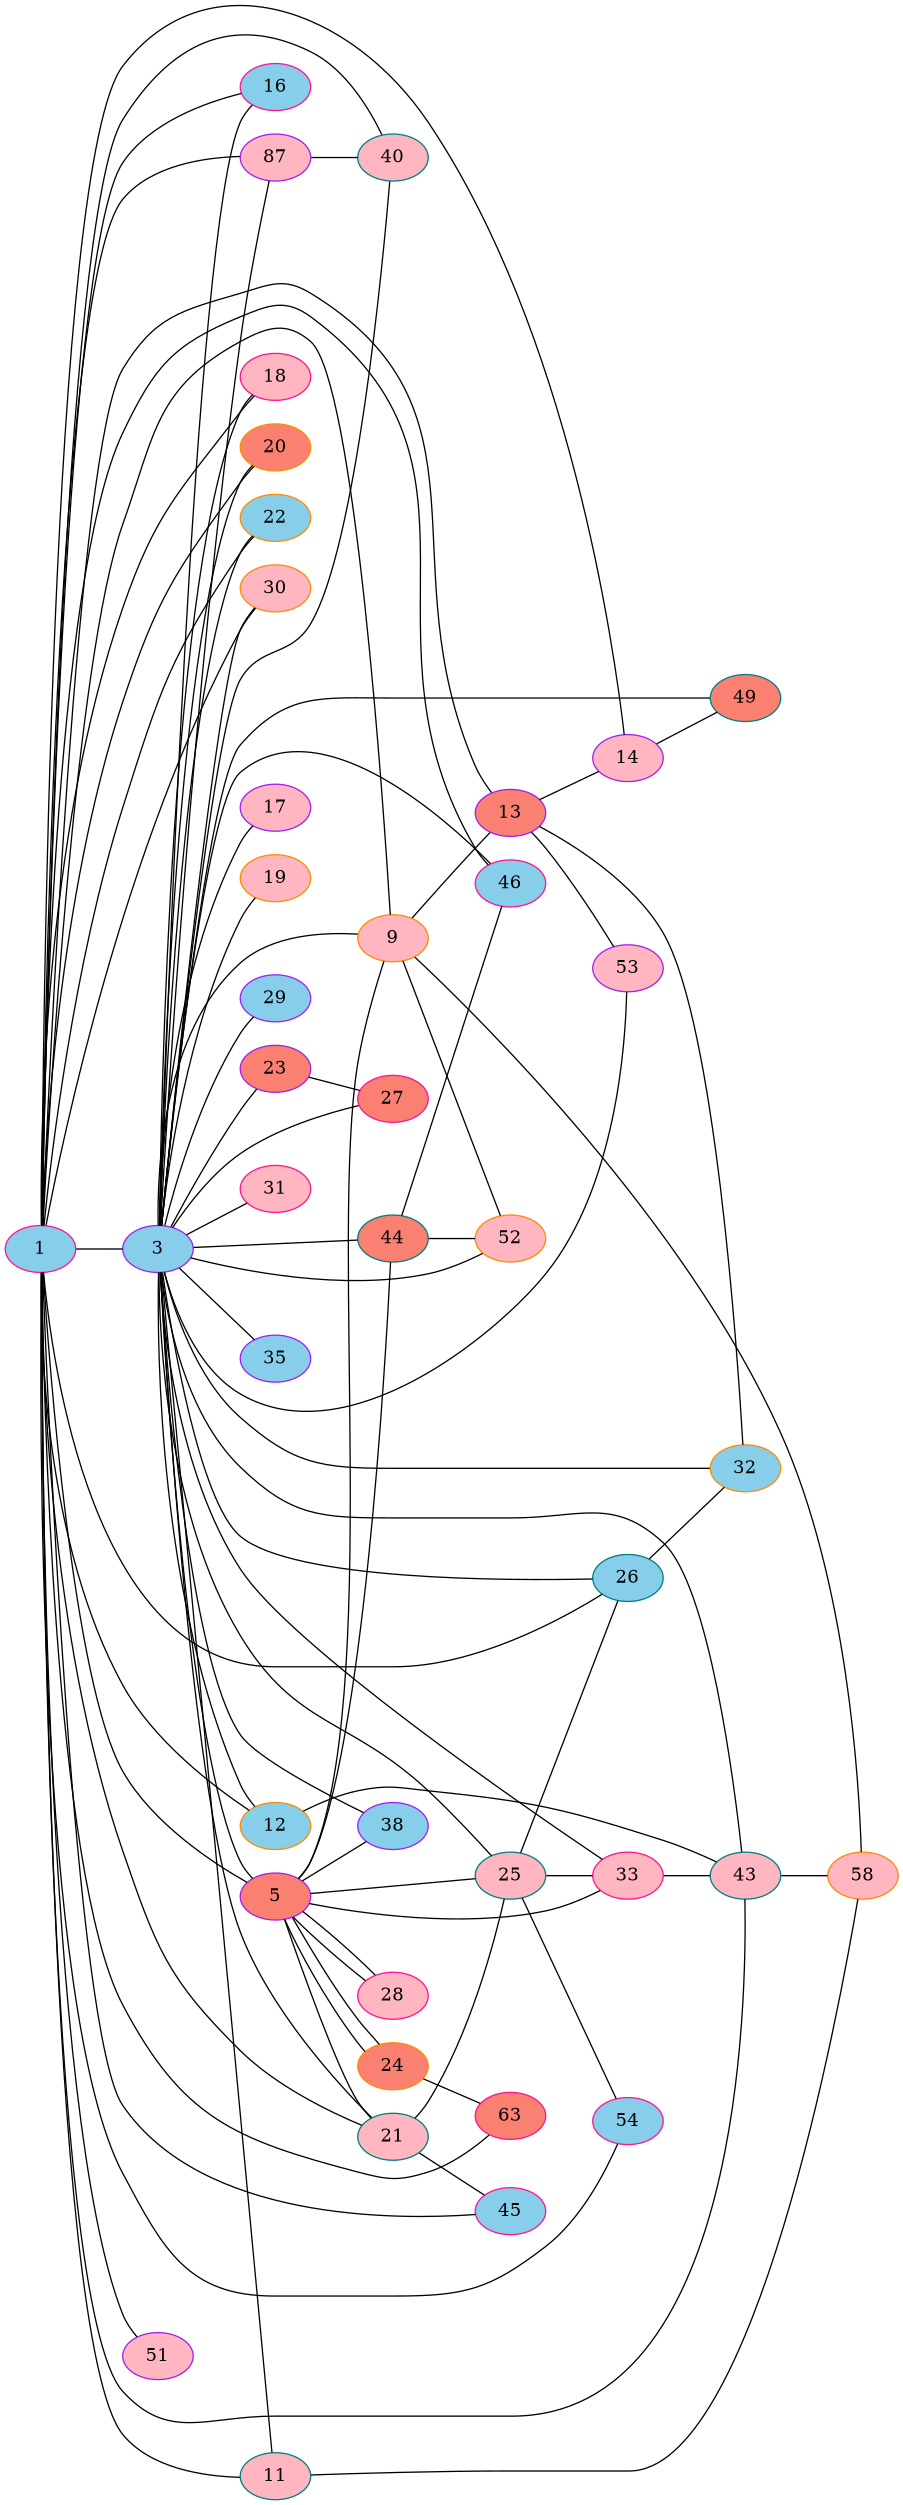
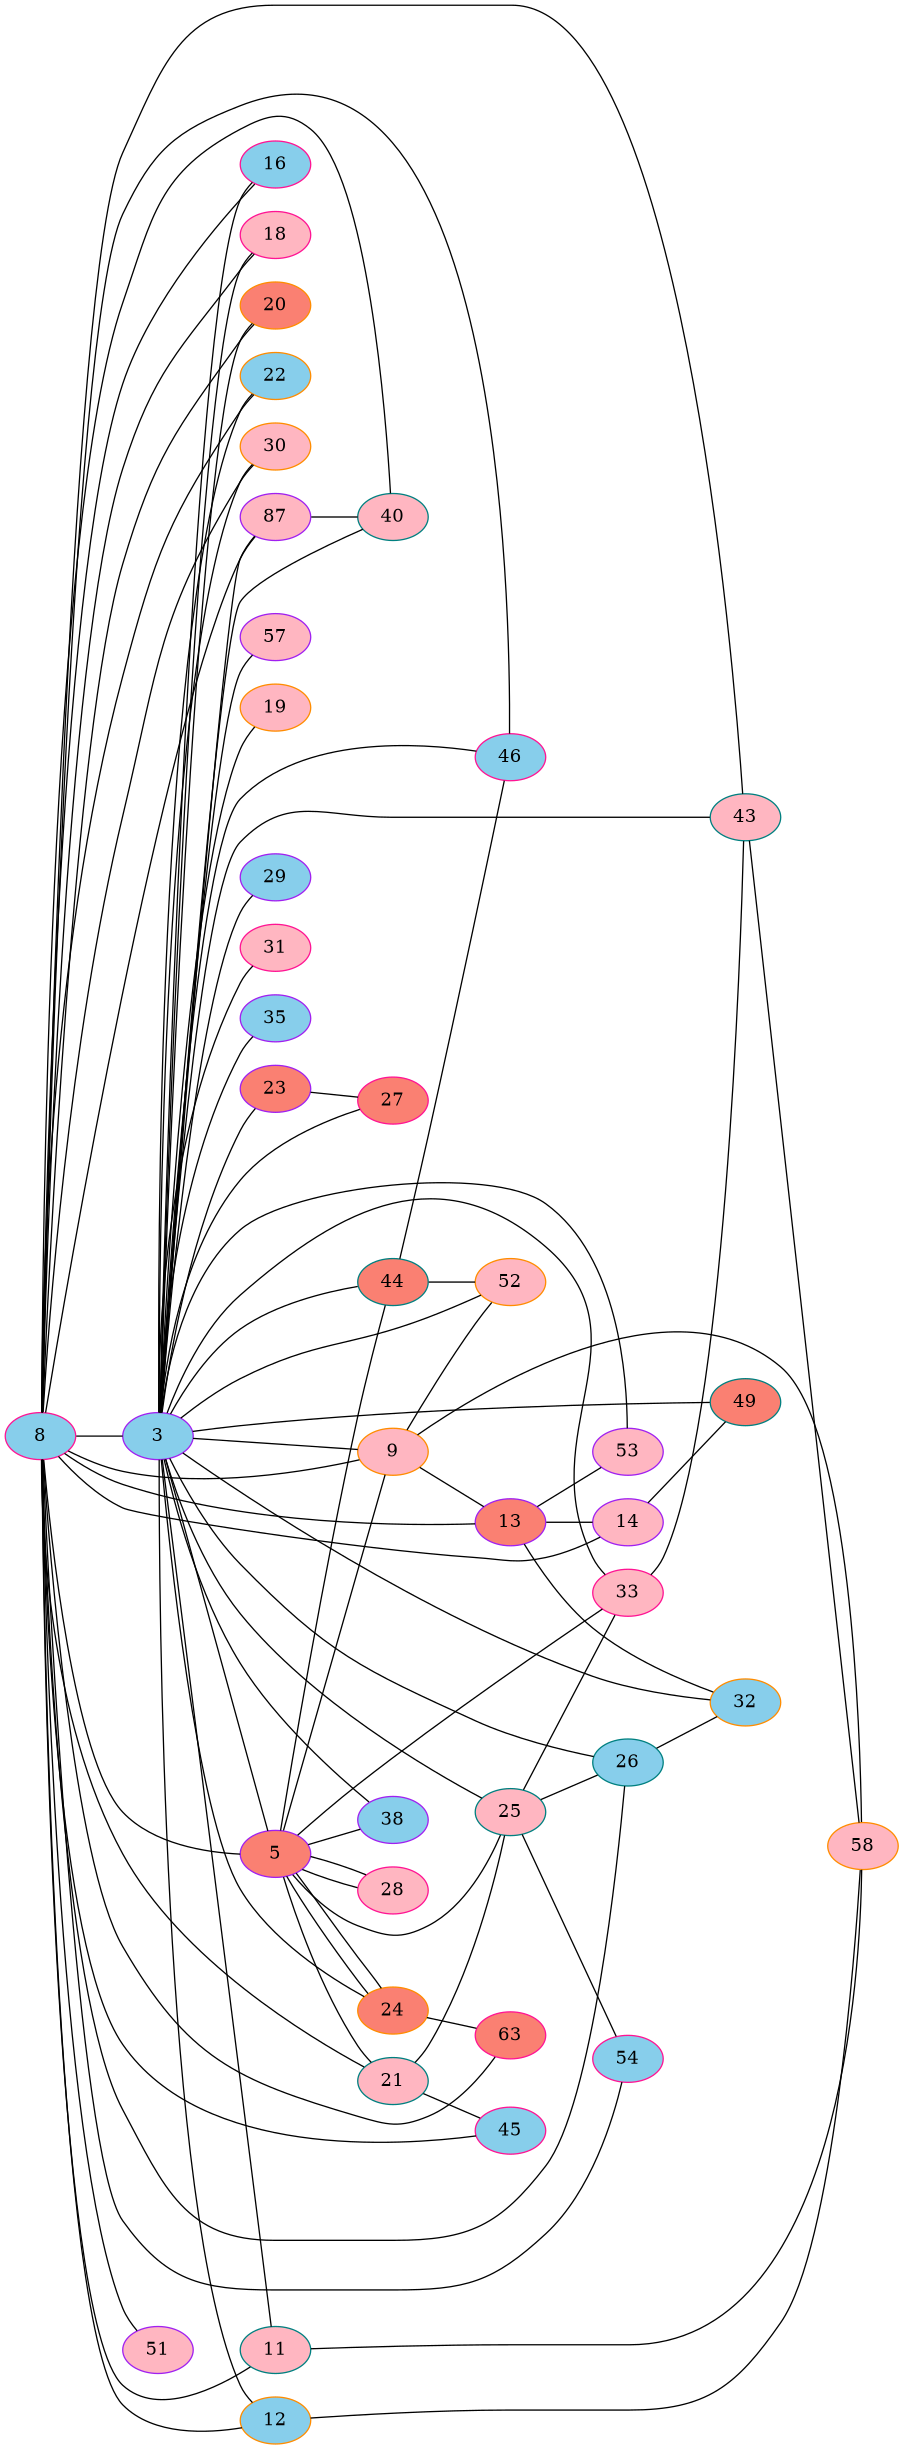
node "17": label "17" -> "57"
node "1": label "1" -> "8"
edge "12" -- "43": now "12" -- "58"
edge "3" -- "21": now "3" -- "24"
